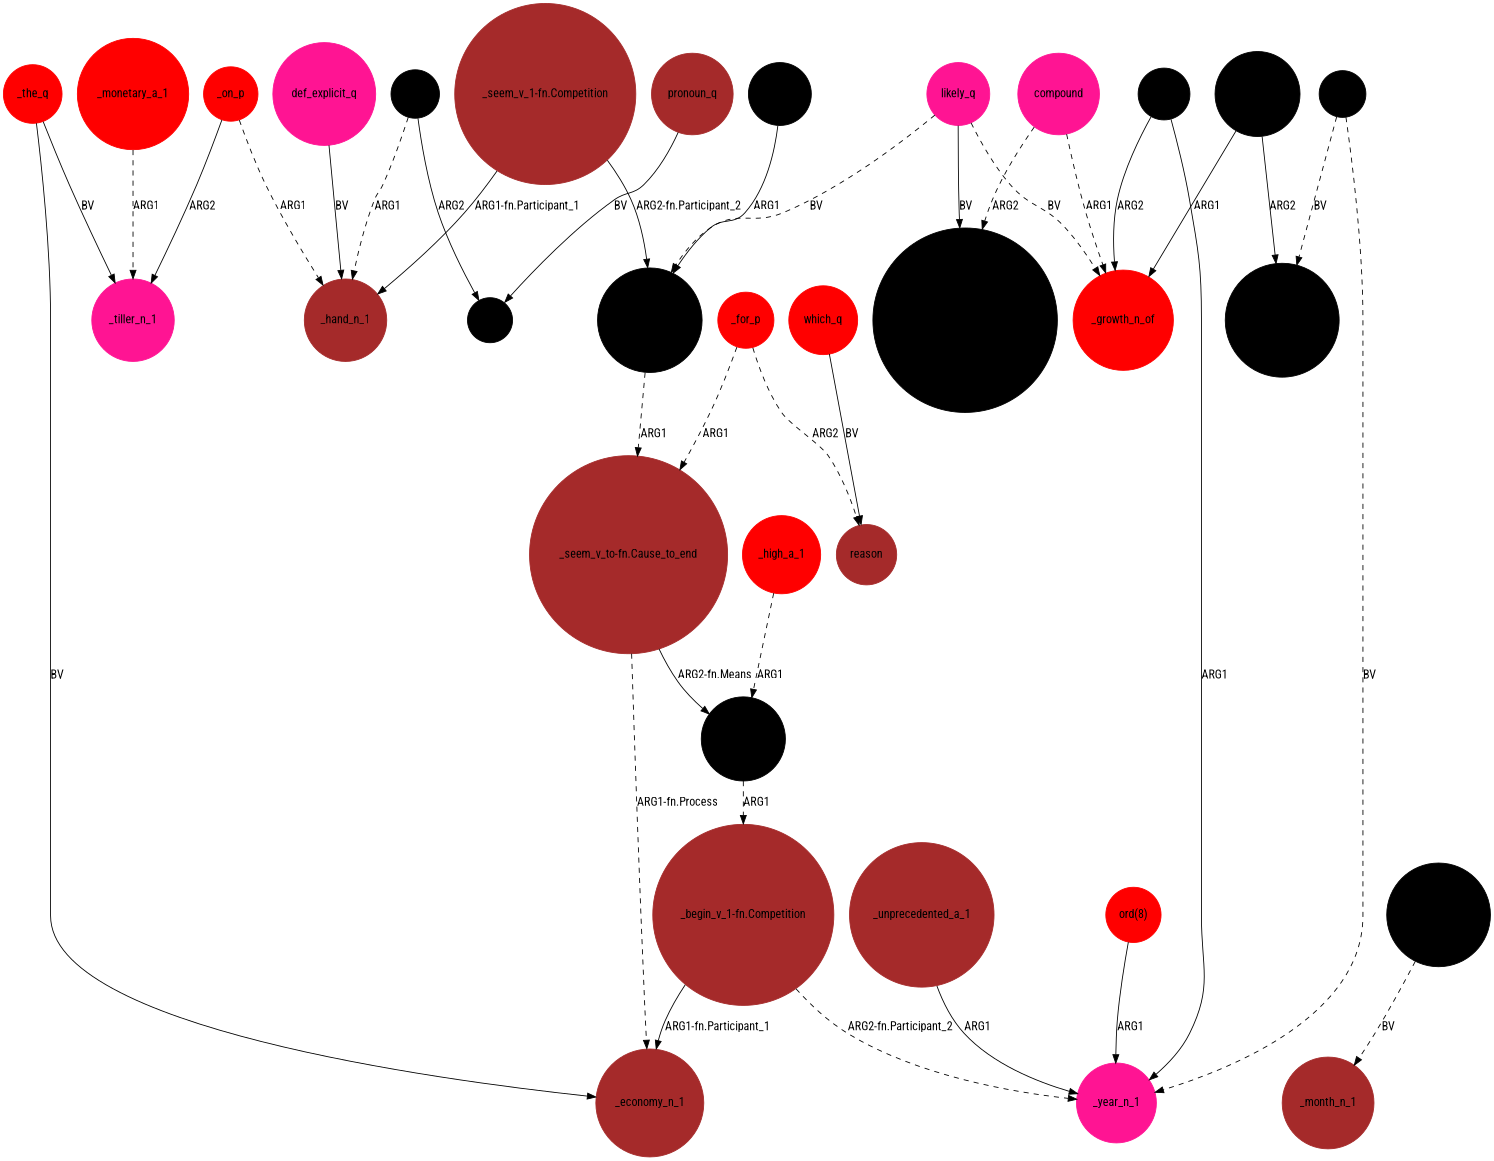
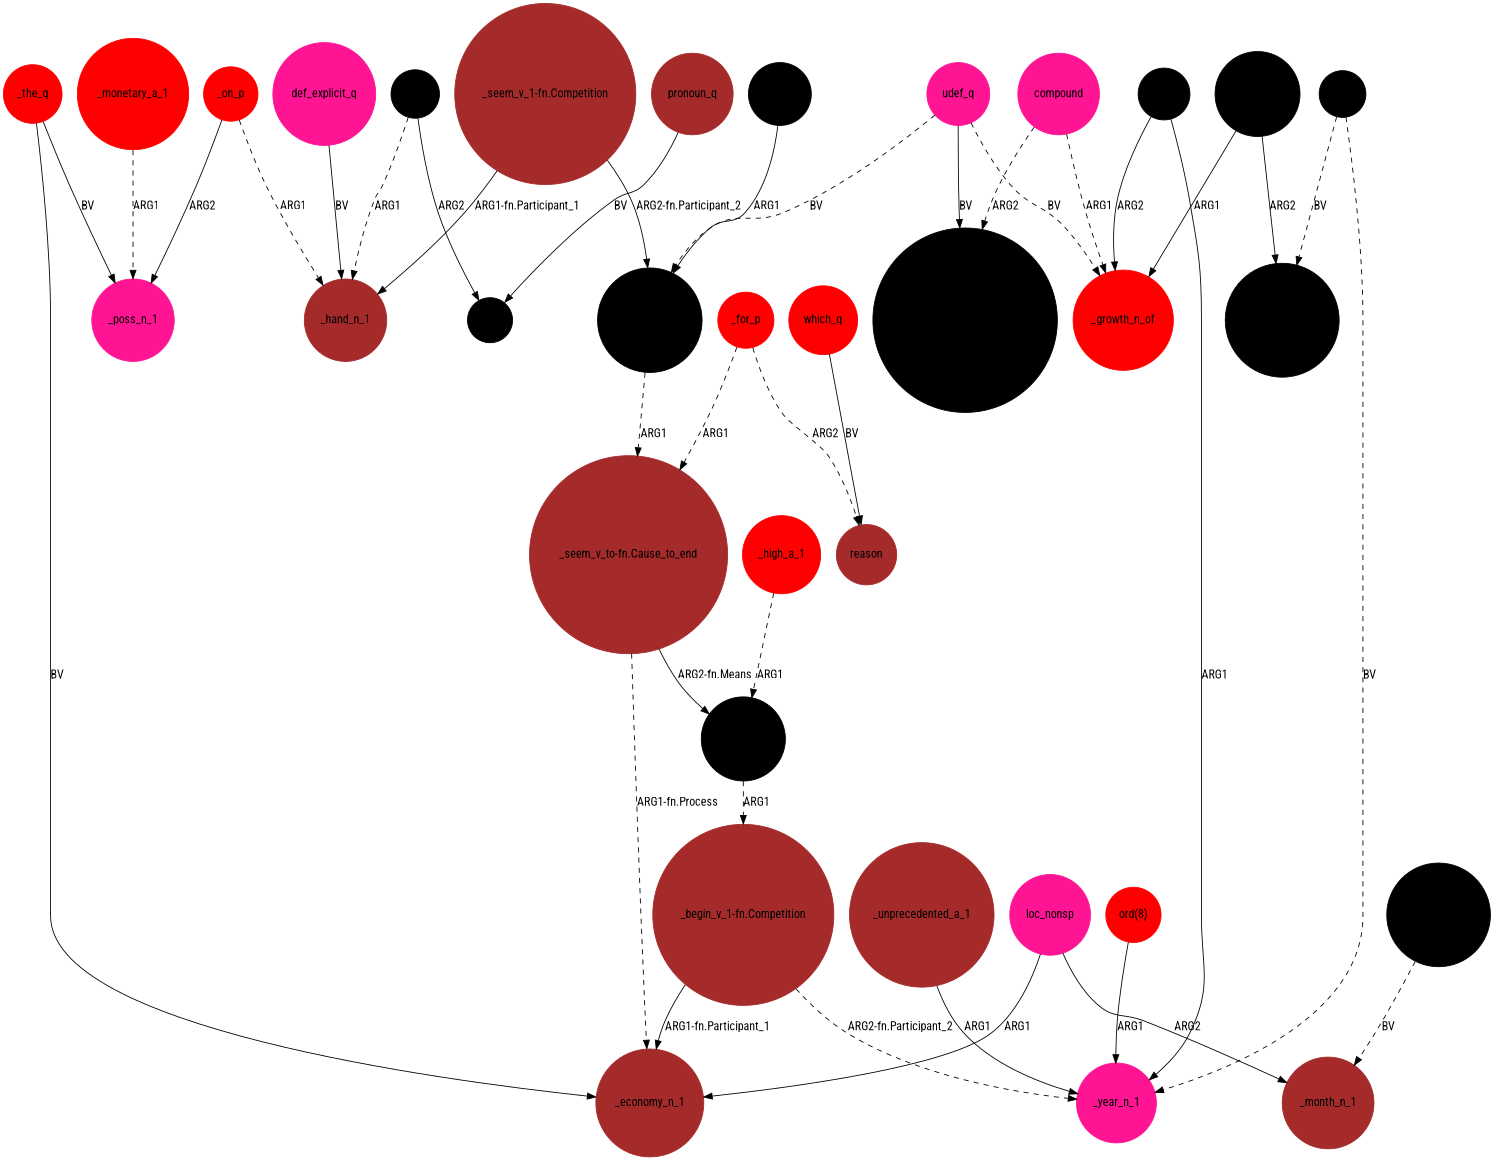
node "likely_q": label "likely_q" -> "udef_q"
node "_tiller_n_1": label "_tiller_n_1" -> "_poss_n_1"
node "loc_nonsp": added
